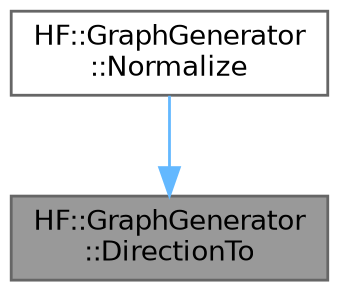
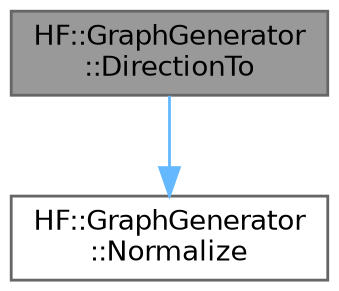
edge "HF::GraphGenerator ::Normalize" -> "HF::GraphGenerator ::DirectionTo": reversed
